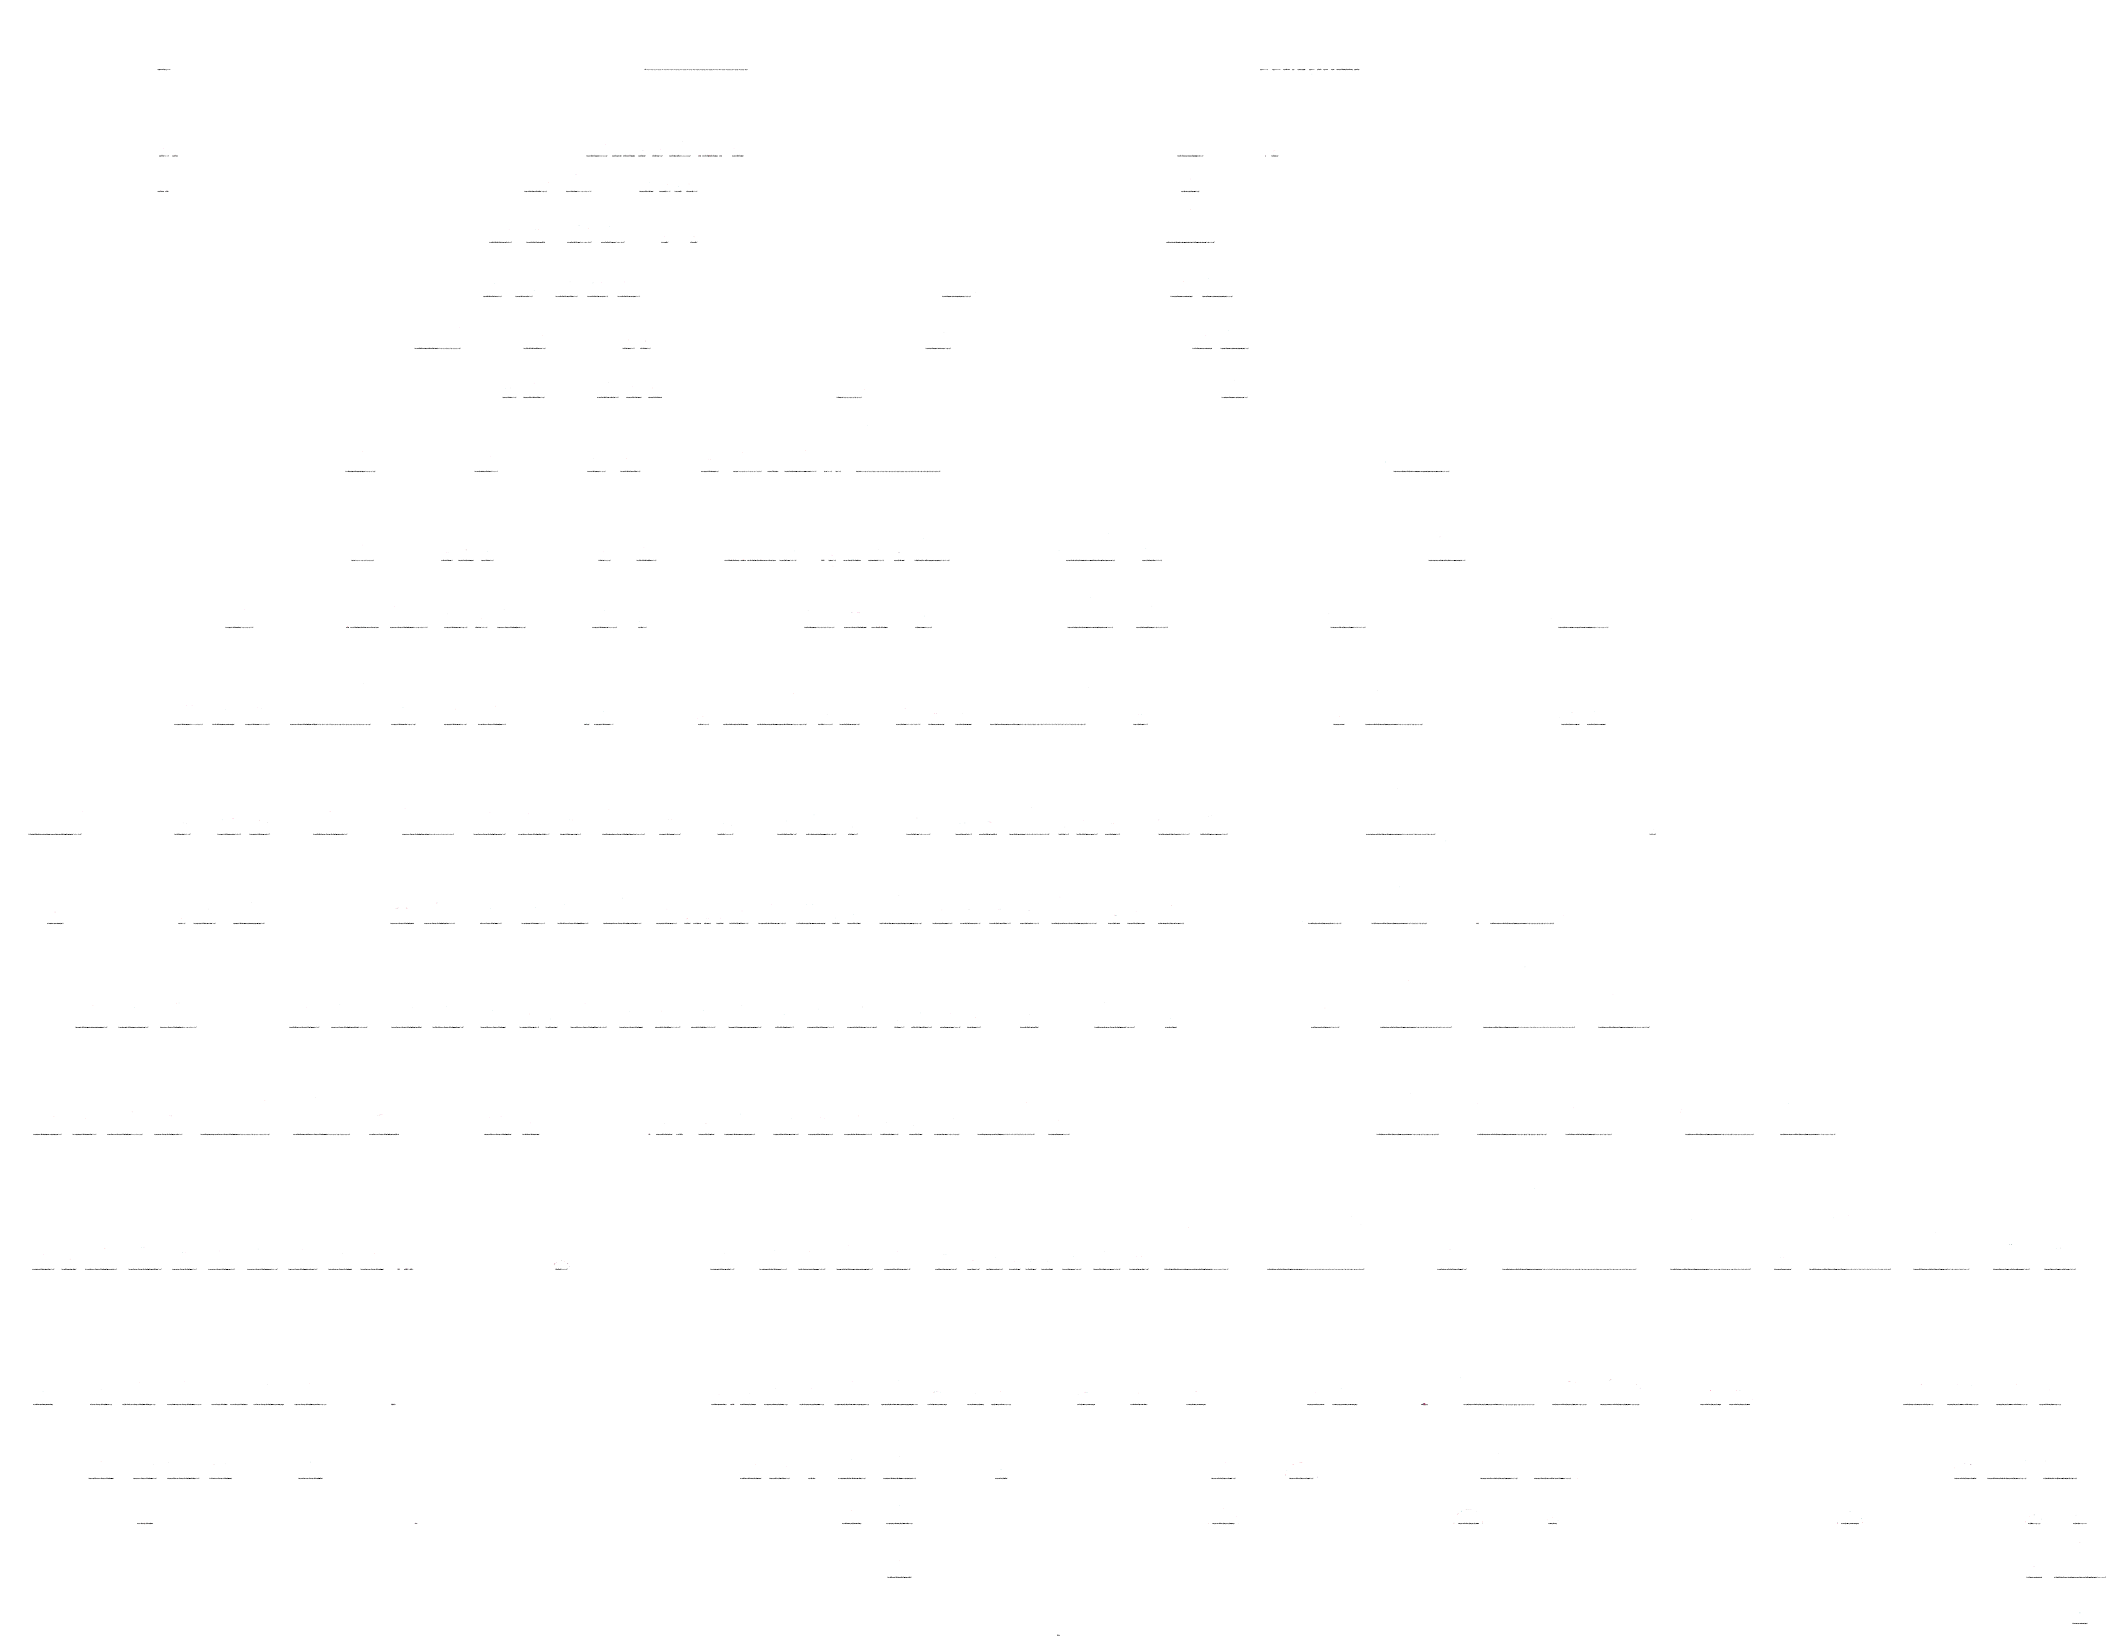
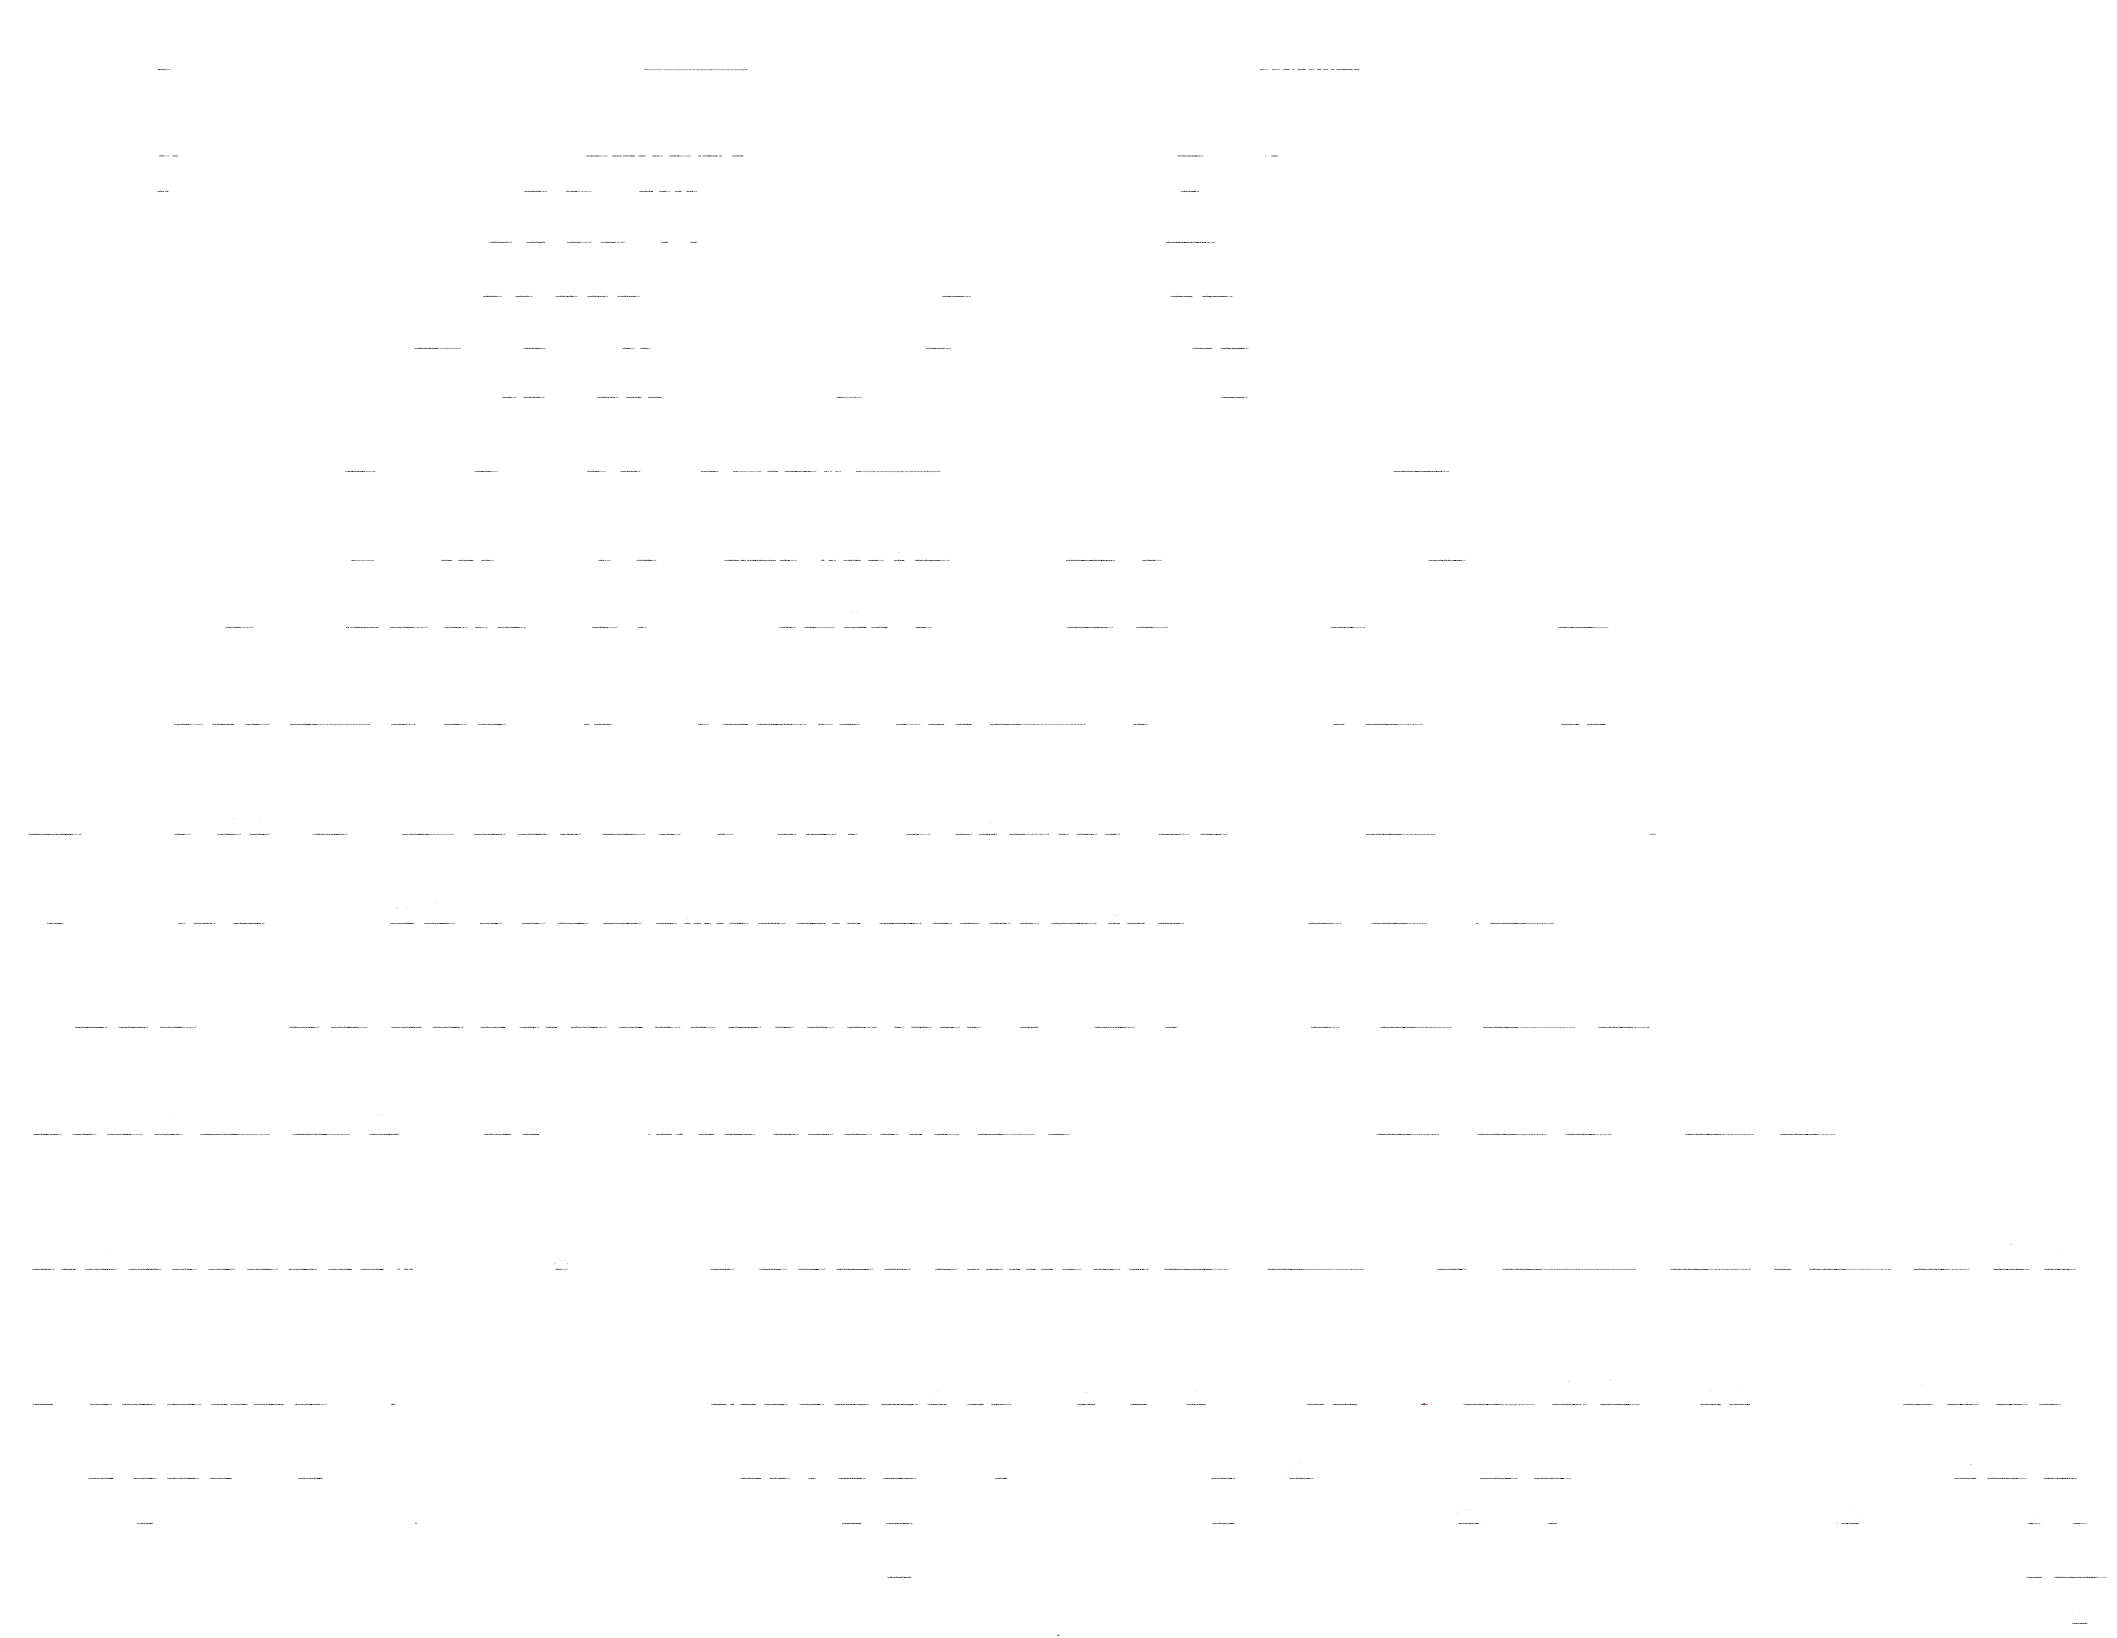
node "{_ZNSt12_Vector_baseISt4pairIiiESaIS1_EEC2Ev|{<s0>422}}": added
